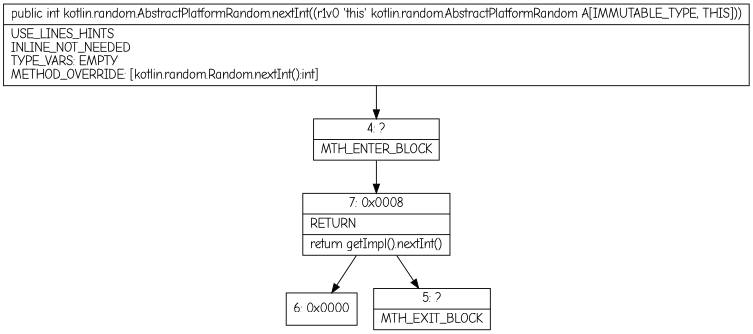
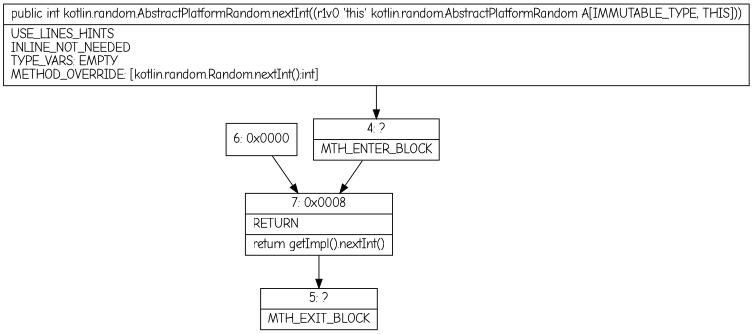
edge "7: 0x0008" -> "6: 0x0000": reversed
